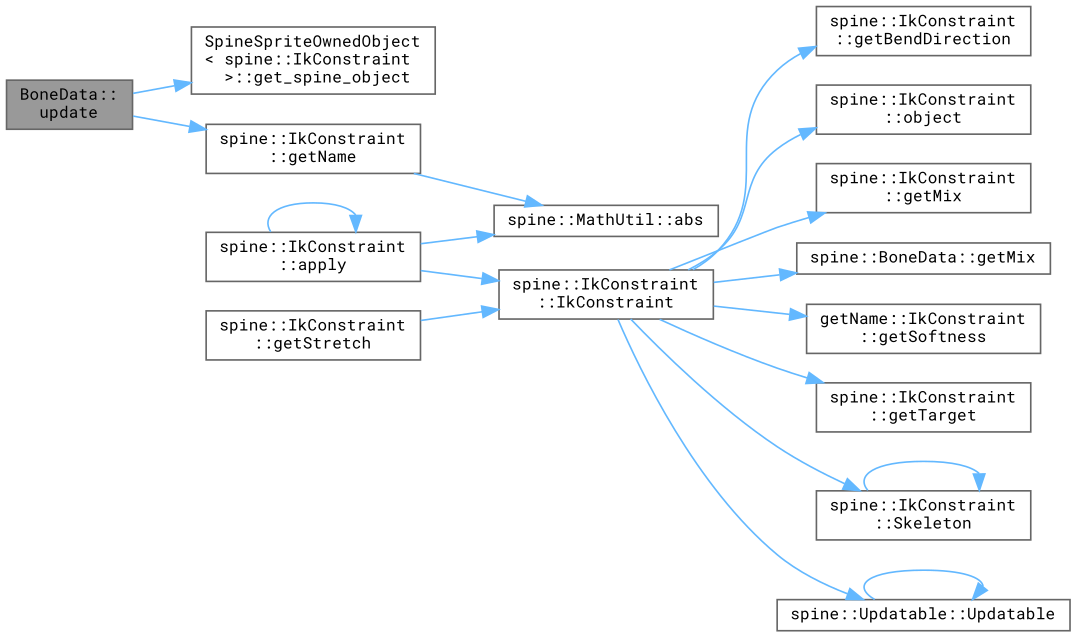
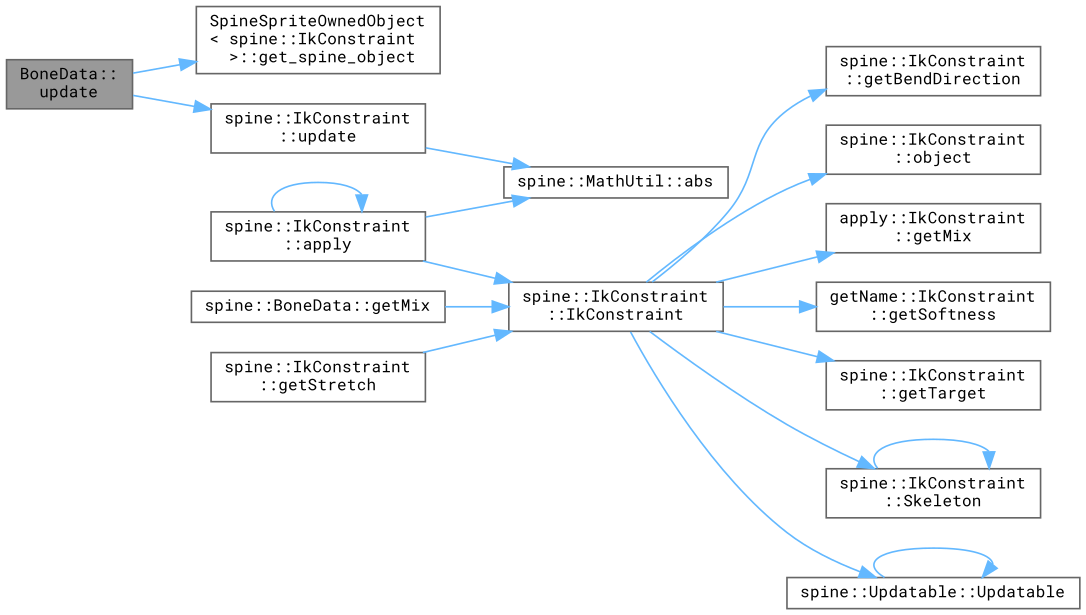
node "spine::IkConstraint ::getName": label "spine::IkConstraint ::getName" -> "spine::IkConstraint ::update"
node "spine::IkConstraint ::getMix": label "spine::IkConstraint ::getMix" -> "apply::IkConstraint ::getMix"
edge "spine::IkConstraint ::IkConstraint" -> "spine::BoneData::getMix": reversed
